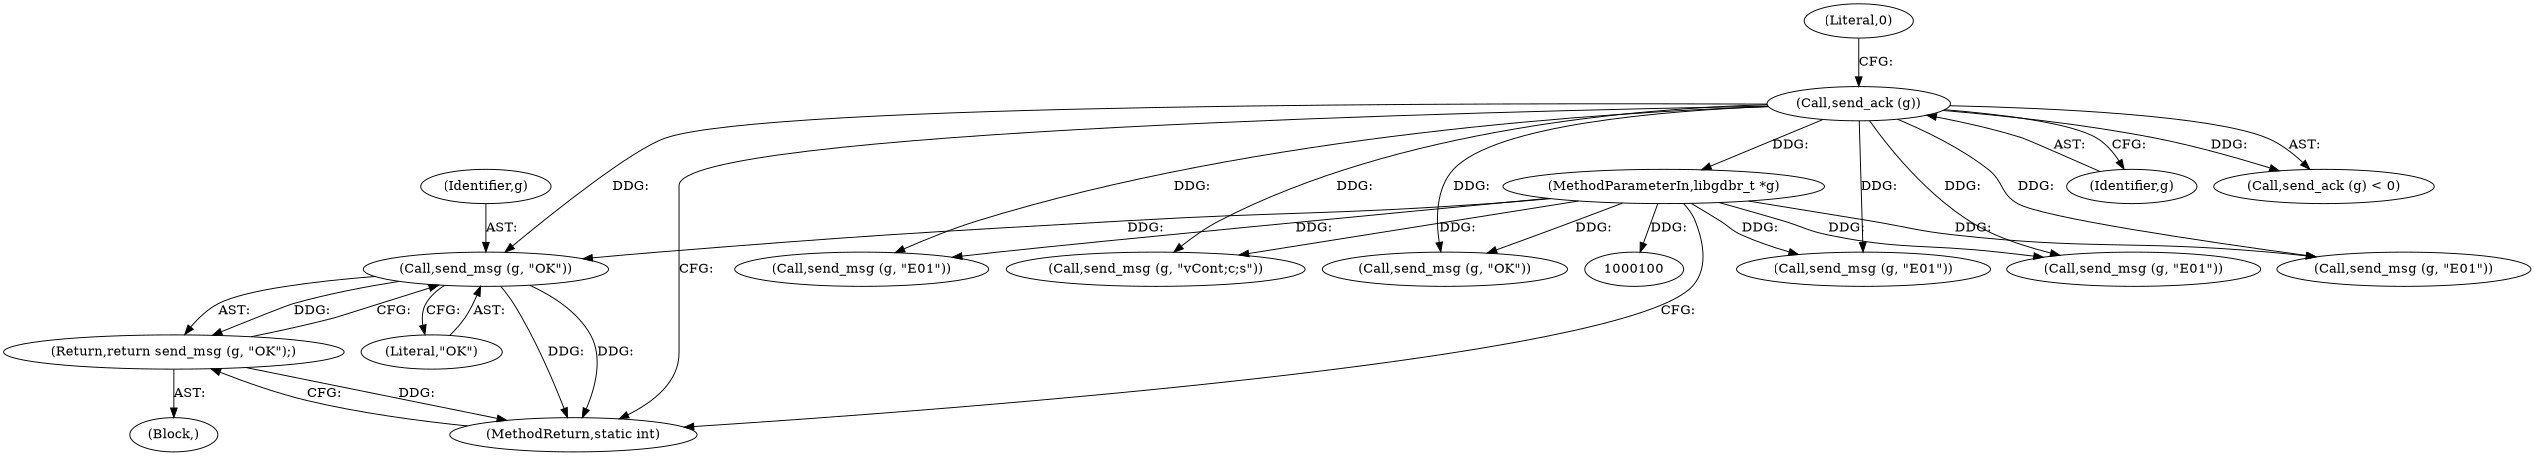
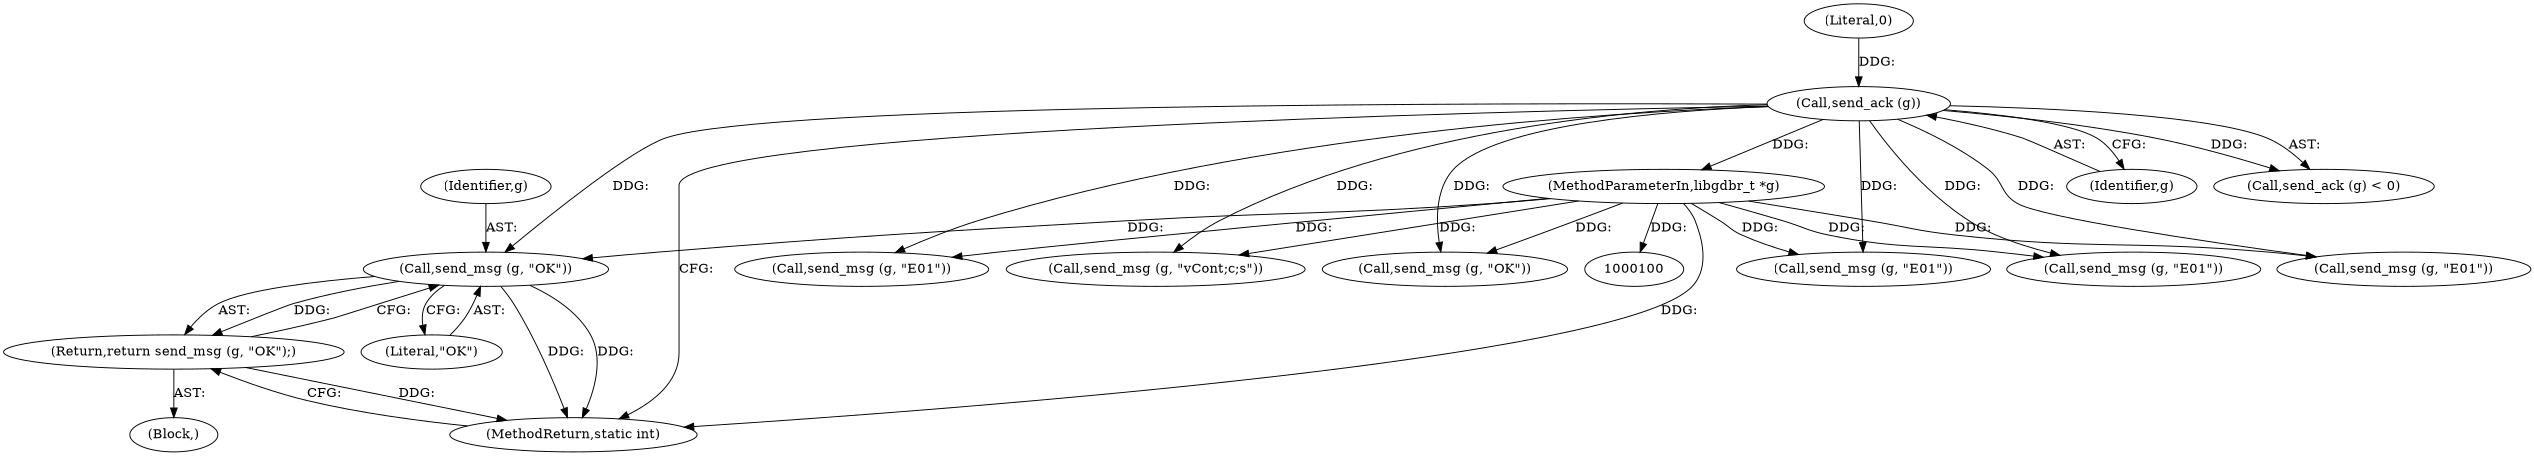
edge "(Literal,0)" -> "(Call,send_ack (g))": label "CFG: " -> "DDG: "
edge "(MethodParameterIn,libgdbr_t *g)" -> "(MethodReturn,static int)": label "CFG: " -> "DDG: "
